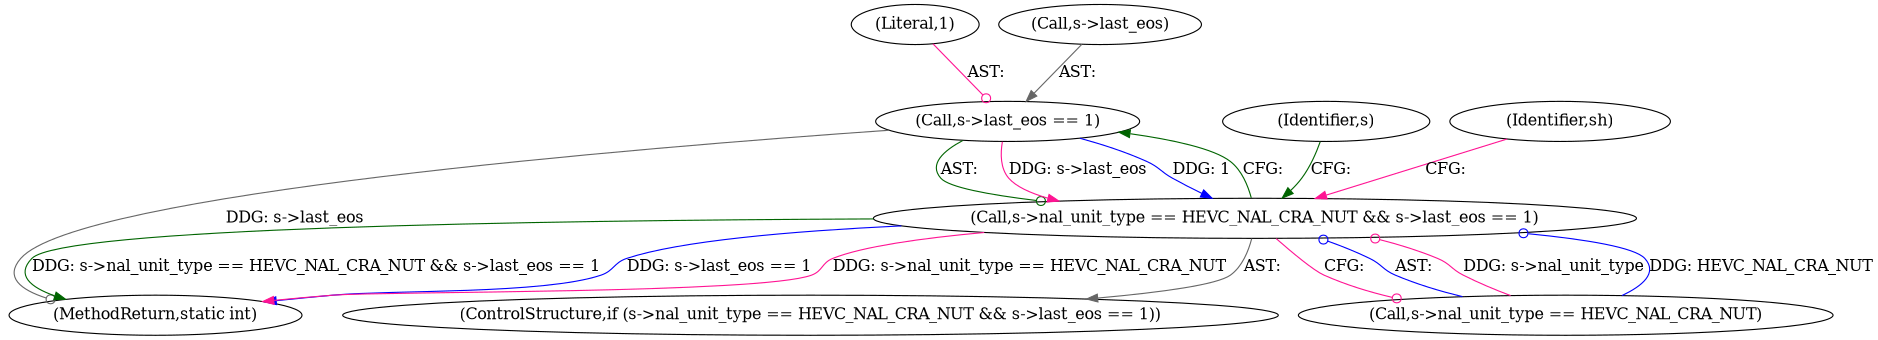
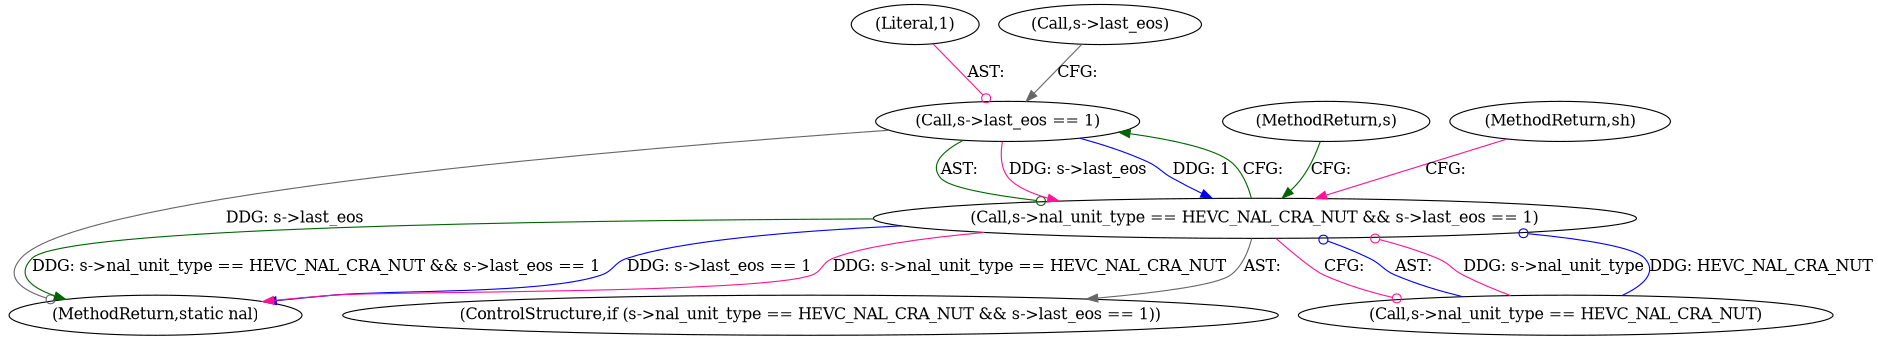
edge "(Call,s->last_eos)" -> "(Call,s->last_eos == 1)": label "AST: " -> "CFG: "
node "(Identifier,s)": label "(Identifier,s)" -> "(MethodReturn,s)"
node "(Identifier,sh)": label "(Identifier,sh)" -> "(MethodReturn,sh)"
node "(MethodReturn,static int)": label "(MethodReturn,static int)" -> "(MethodReturn,static nal)"
